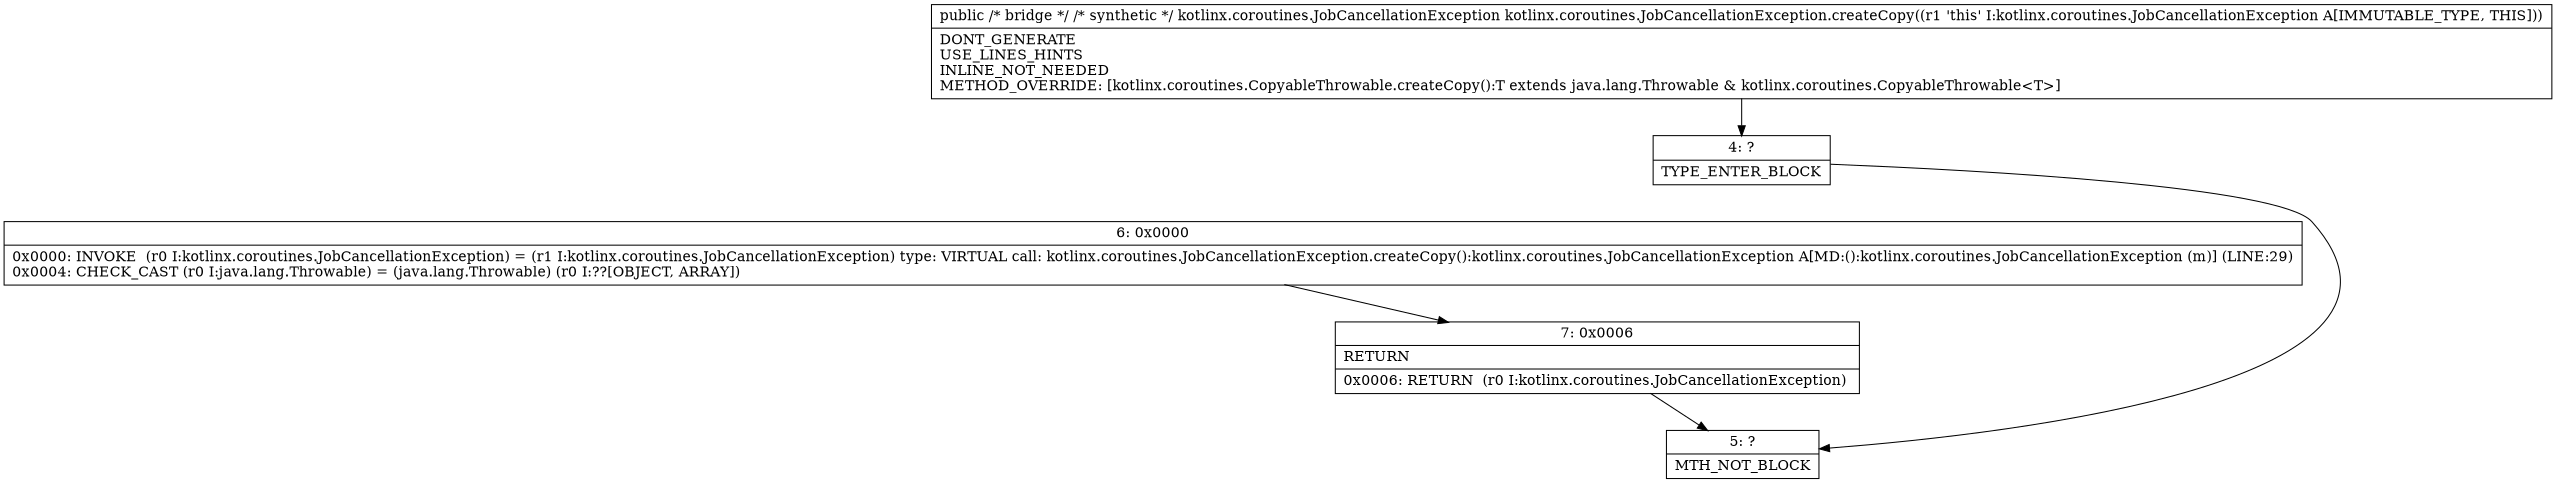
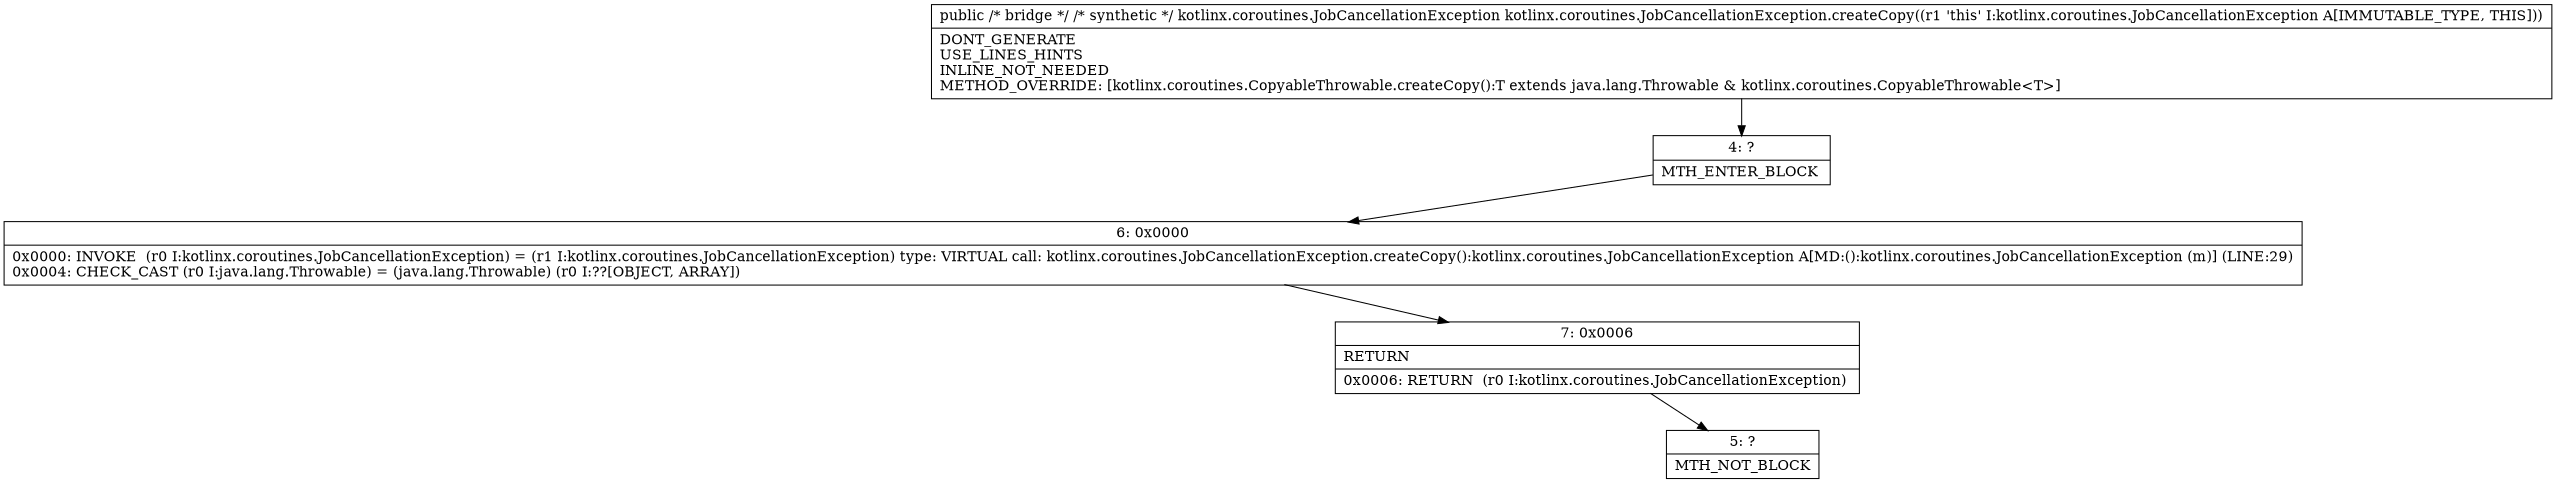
node "4: ?": text "TYPE_ENTER_BLOCK" -> "MTH_ENTER_BLOCK"
edge "4: ?" -> "5: ?": now "4: ?" -> "6: 0x0000"
